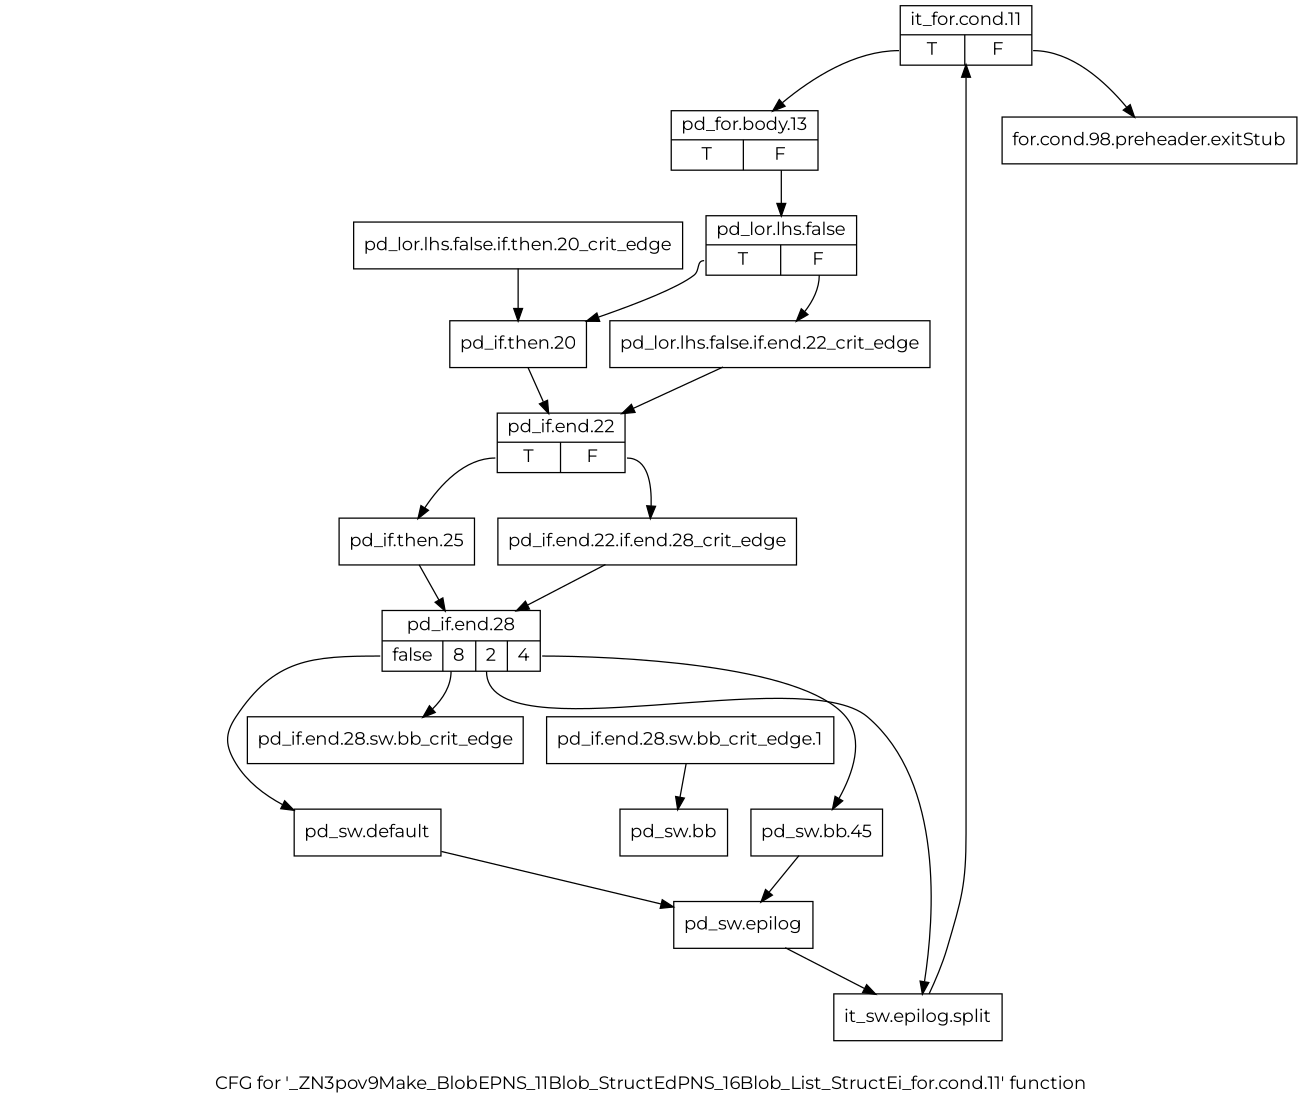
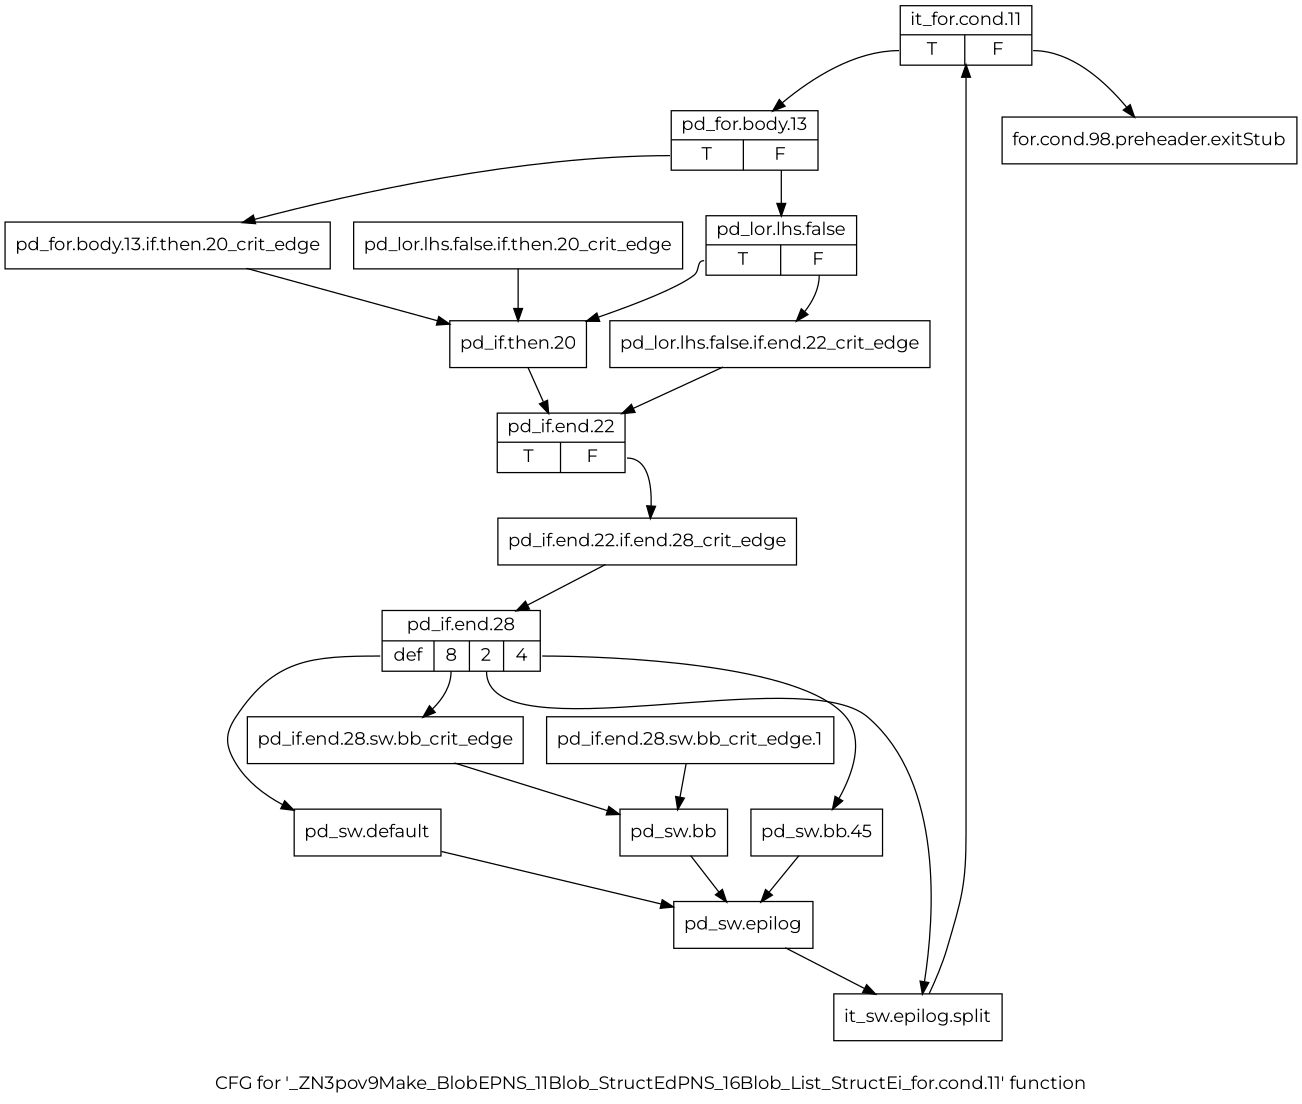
node "pd_for.body.13.if.then.20_crit_edge": added
node "pd_if.then.25": removed
node "pd_if.end.28": text "false" -> "def"
edge "pd_if.end.28.sw.bb_crit_edge" -> "pd_sw.bb": added
edge "pd_sw.bb" -> "pd_sw.epilog": added
